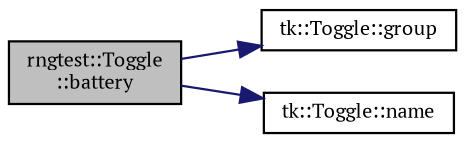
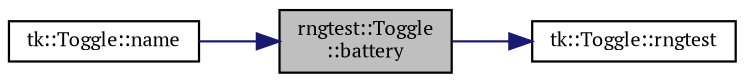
node "tk::Toggle::group": label "tk::Toggle::group" -> "tk::Toggle::rngtest"
edge "rngtest::Toggle ::battery" -> "tk::Toggle::name": reversed
